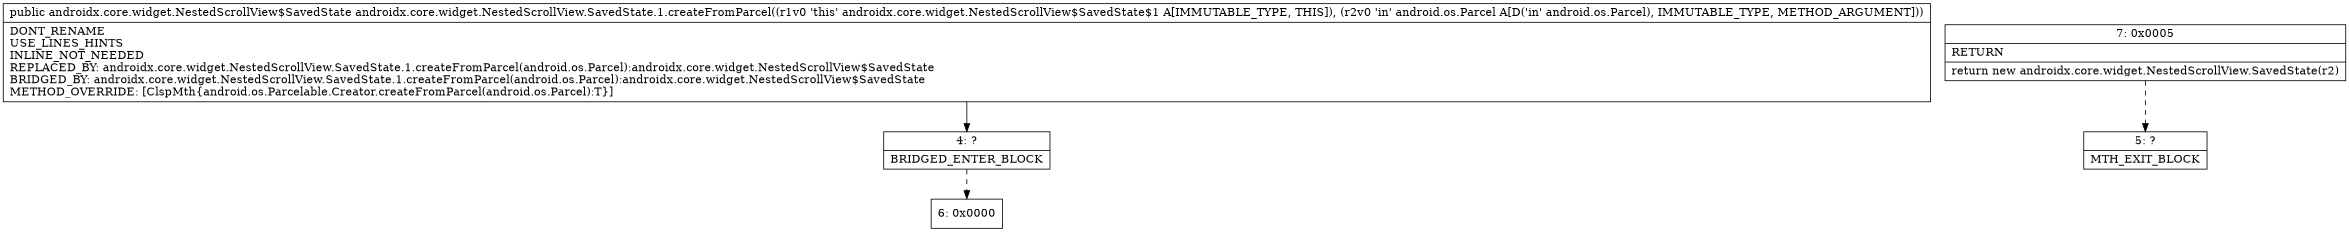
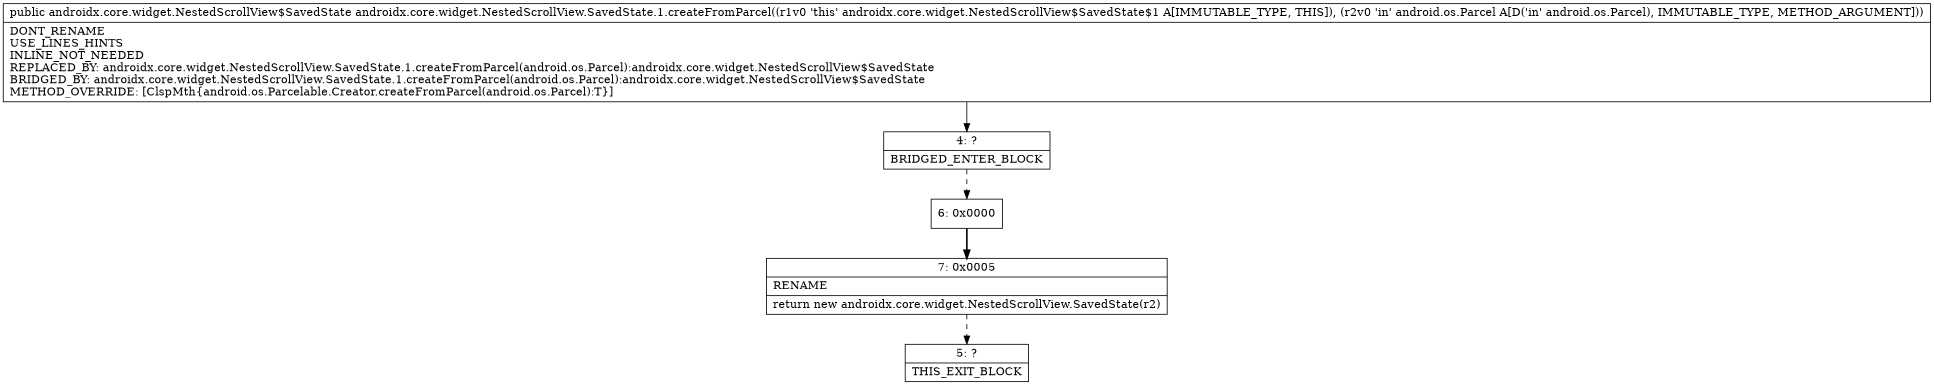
node "7: 0x0005": text "RETURN" -> "RENAME"
node "5: ?": text "MTH_EXIT_BLOCK" -> "THIS_EXIT_BLOCK"
edge "6: 0x0000" -> "7: 0x0005": added
